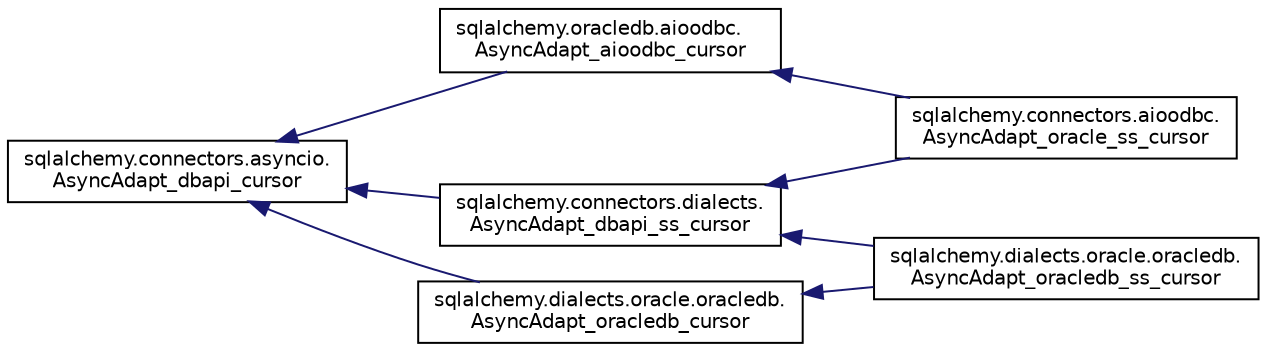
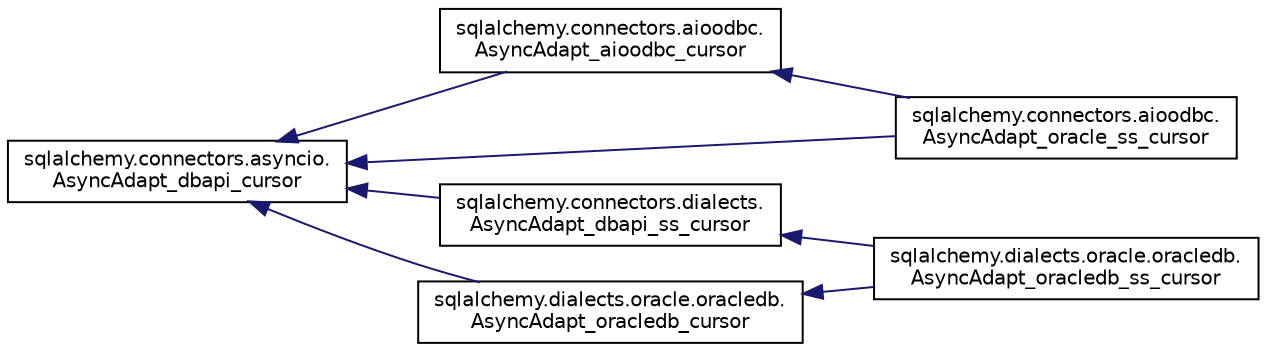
node "sqlalchemy.oracledb.aioodbc. AsyncAdapt_aioodbc_cursor": label "sqlalchemy.oracledb.aioodbc. AsyncAdapt_aioodbc_cursor" -> "sqlalchemy.connectors.aioodbc. AsyncAdapt_aioodbc_cursor"
edge "sqlalchemy.connectors.aioodbc. AsyncAdapt_oracle_ss_cursor" -> "sqlalchemy.connectors.dialects. AsyncAdapt_dbapi_ss_cursor": now "sqlalchemy.connectors.aioodbc. AsyncAdapt_oracle_ss_cursor" -> "sqlalchemy.connectors.asyncio. AsyncAdapt_dbapi_cursor"
